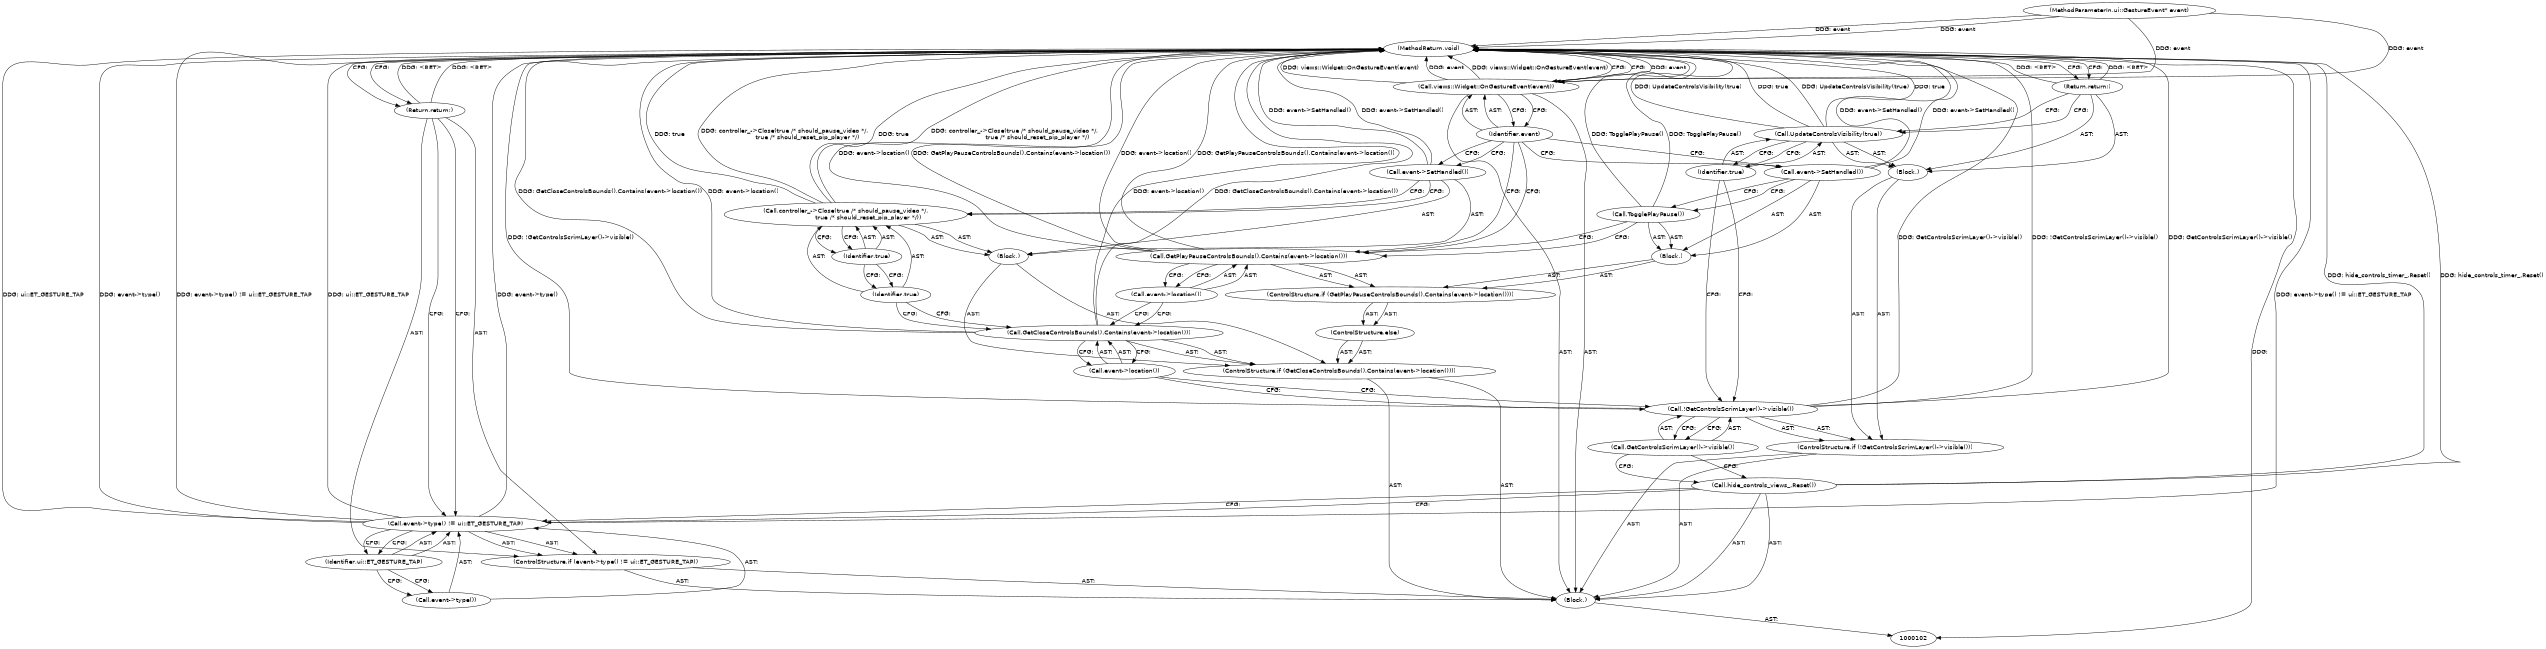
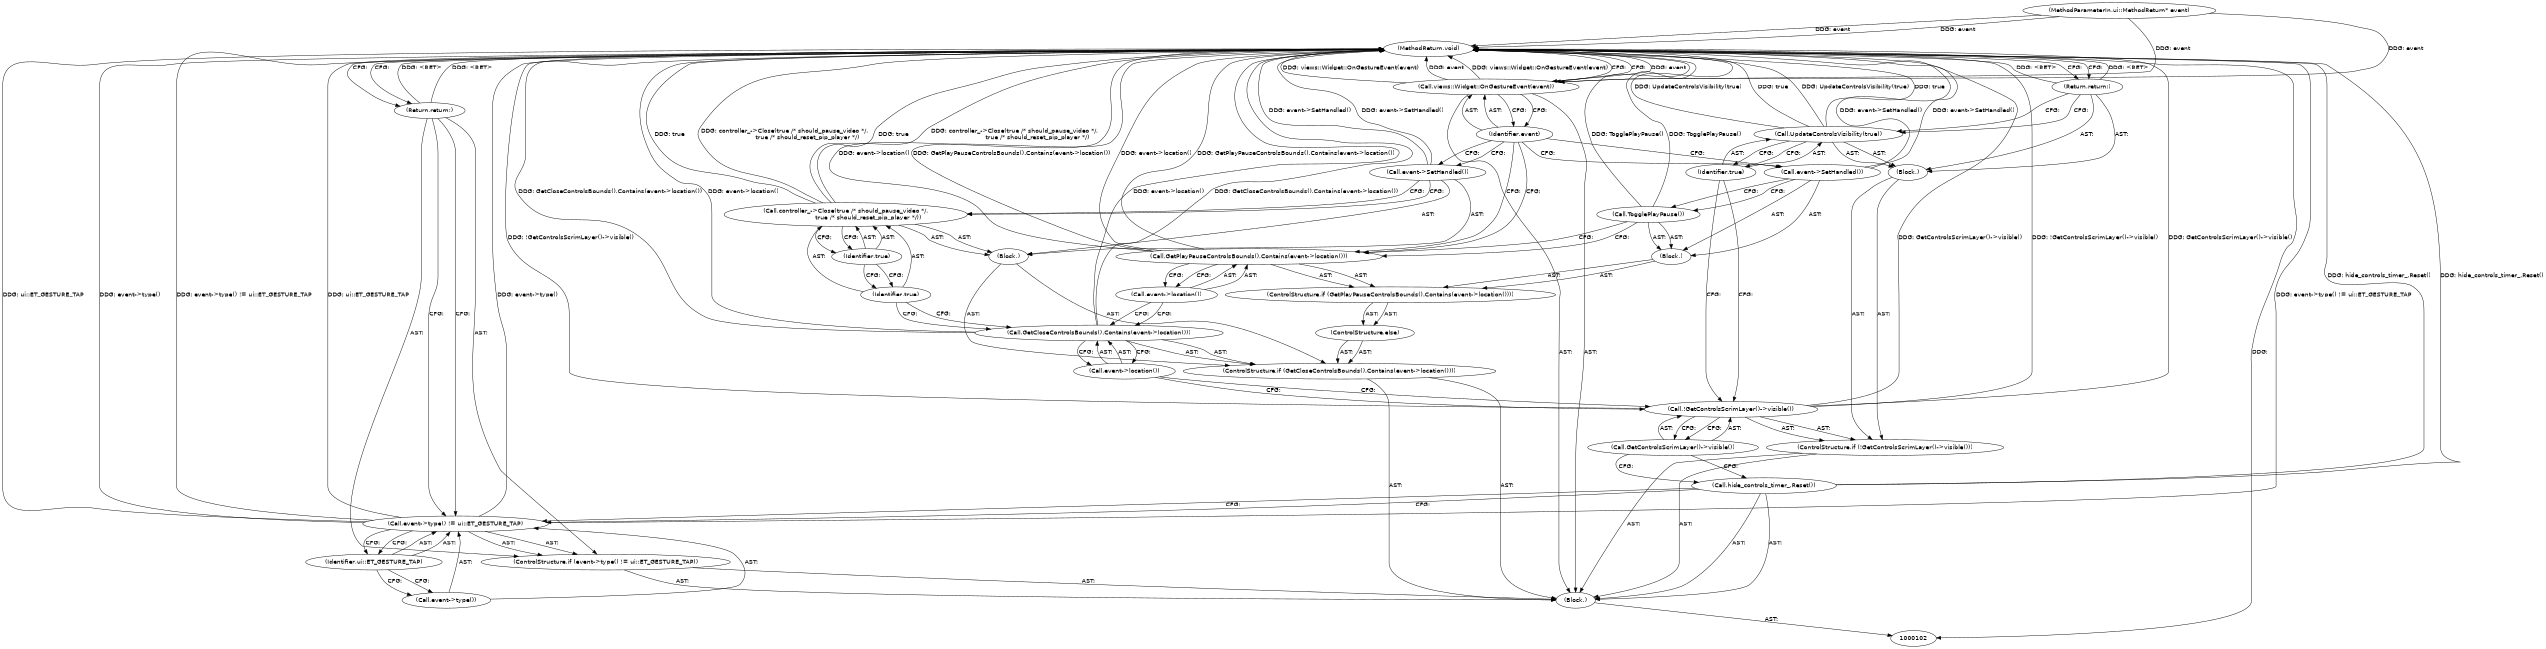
node "(MethodParameterIn,ui::GestureEvent* event)": label "(MethodParameterIn,ui::GestureEvent* event)" -> "(MethodParameterIn,ui::MethodReturn* event)"
node "(Call,hide_controls_views_.Reset())": label "(Call,hide_controls_views_.Reset())" -> "(Call,hide_controls_timer_.Reset())"
